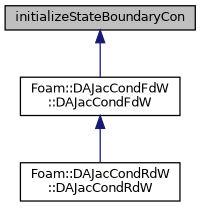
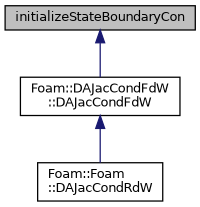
node "Foam::DAJacCondRdW ::DAJacCondRdW": label "Foam::DAJacCondRdW ::DAJacCondRdW" -> "Foam::Foam ::DAJacCondRdW"
